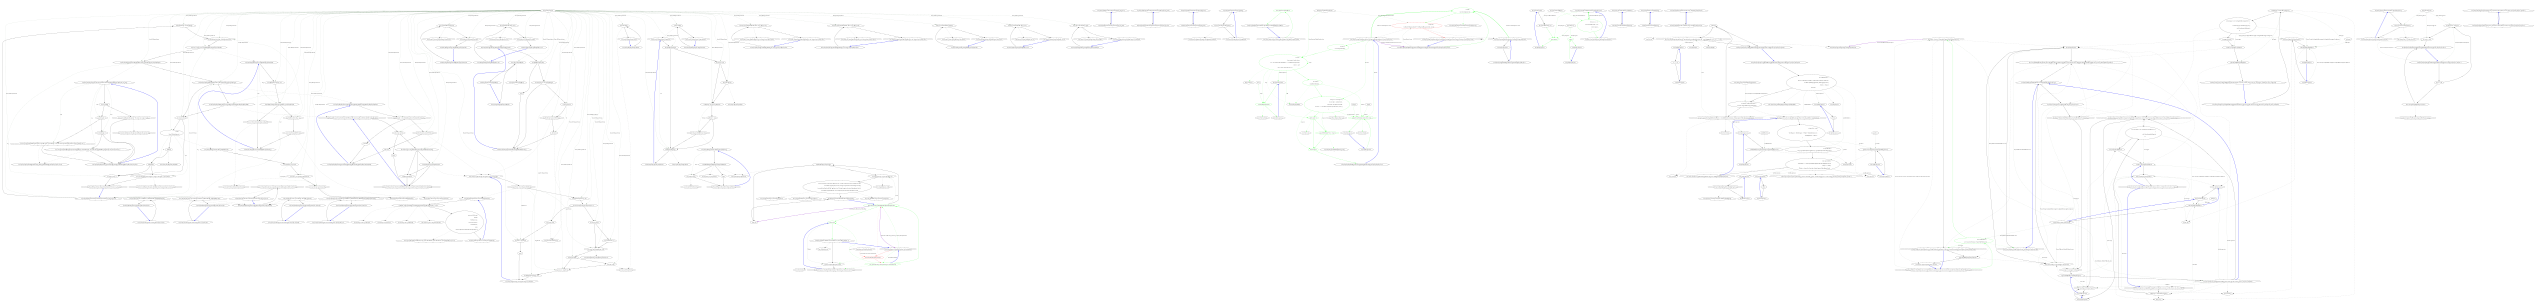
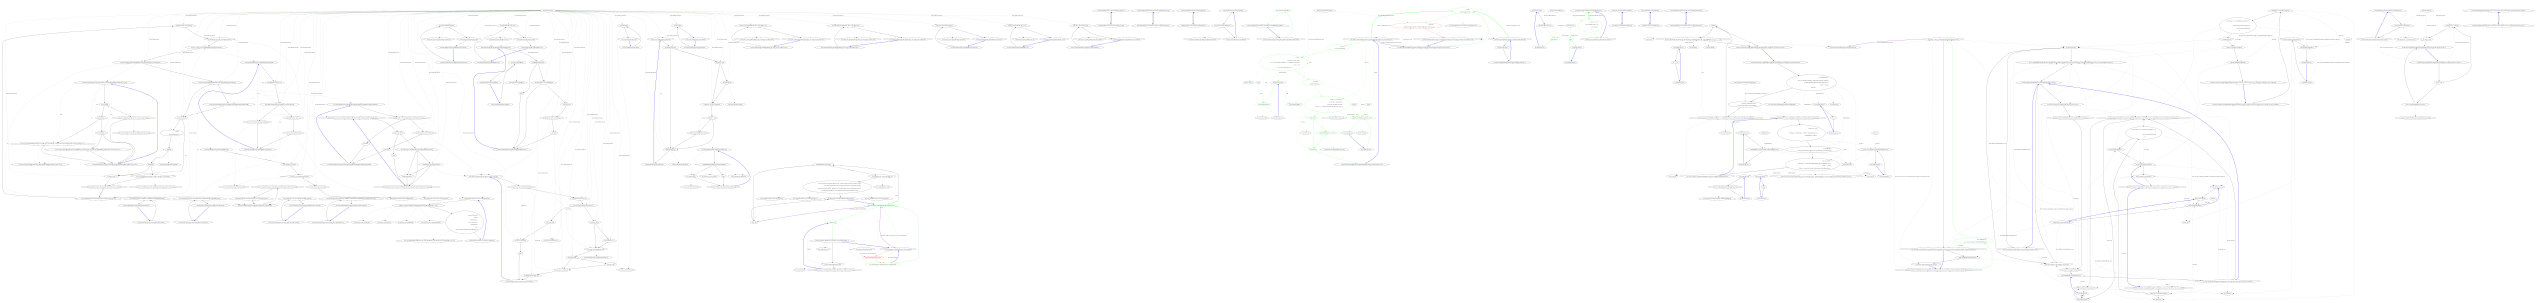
edge "Nancy.IO.RequestStream" -> "return this.stream.ReadByte();": now "Exit Nancy.IO.RequestStream.Write(byte[], int, int)" -> "return this.stream.ReadByte();"
